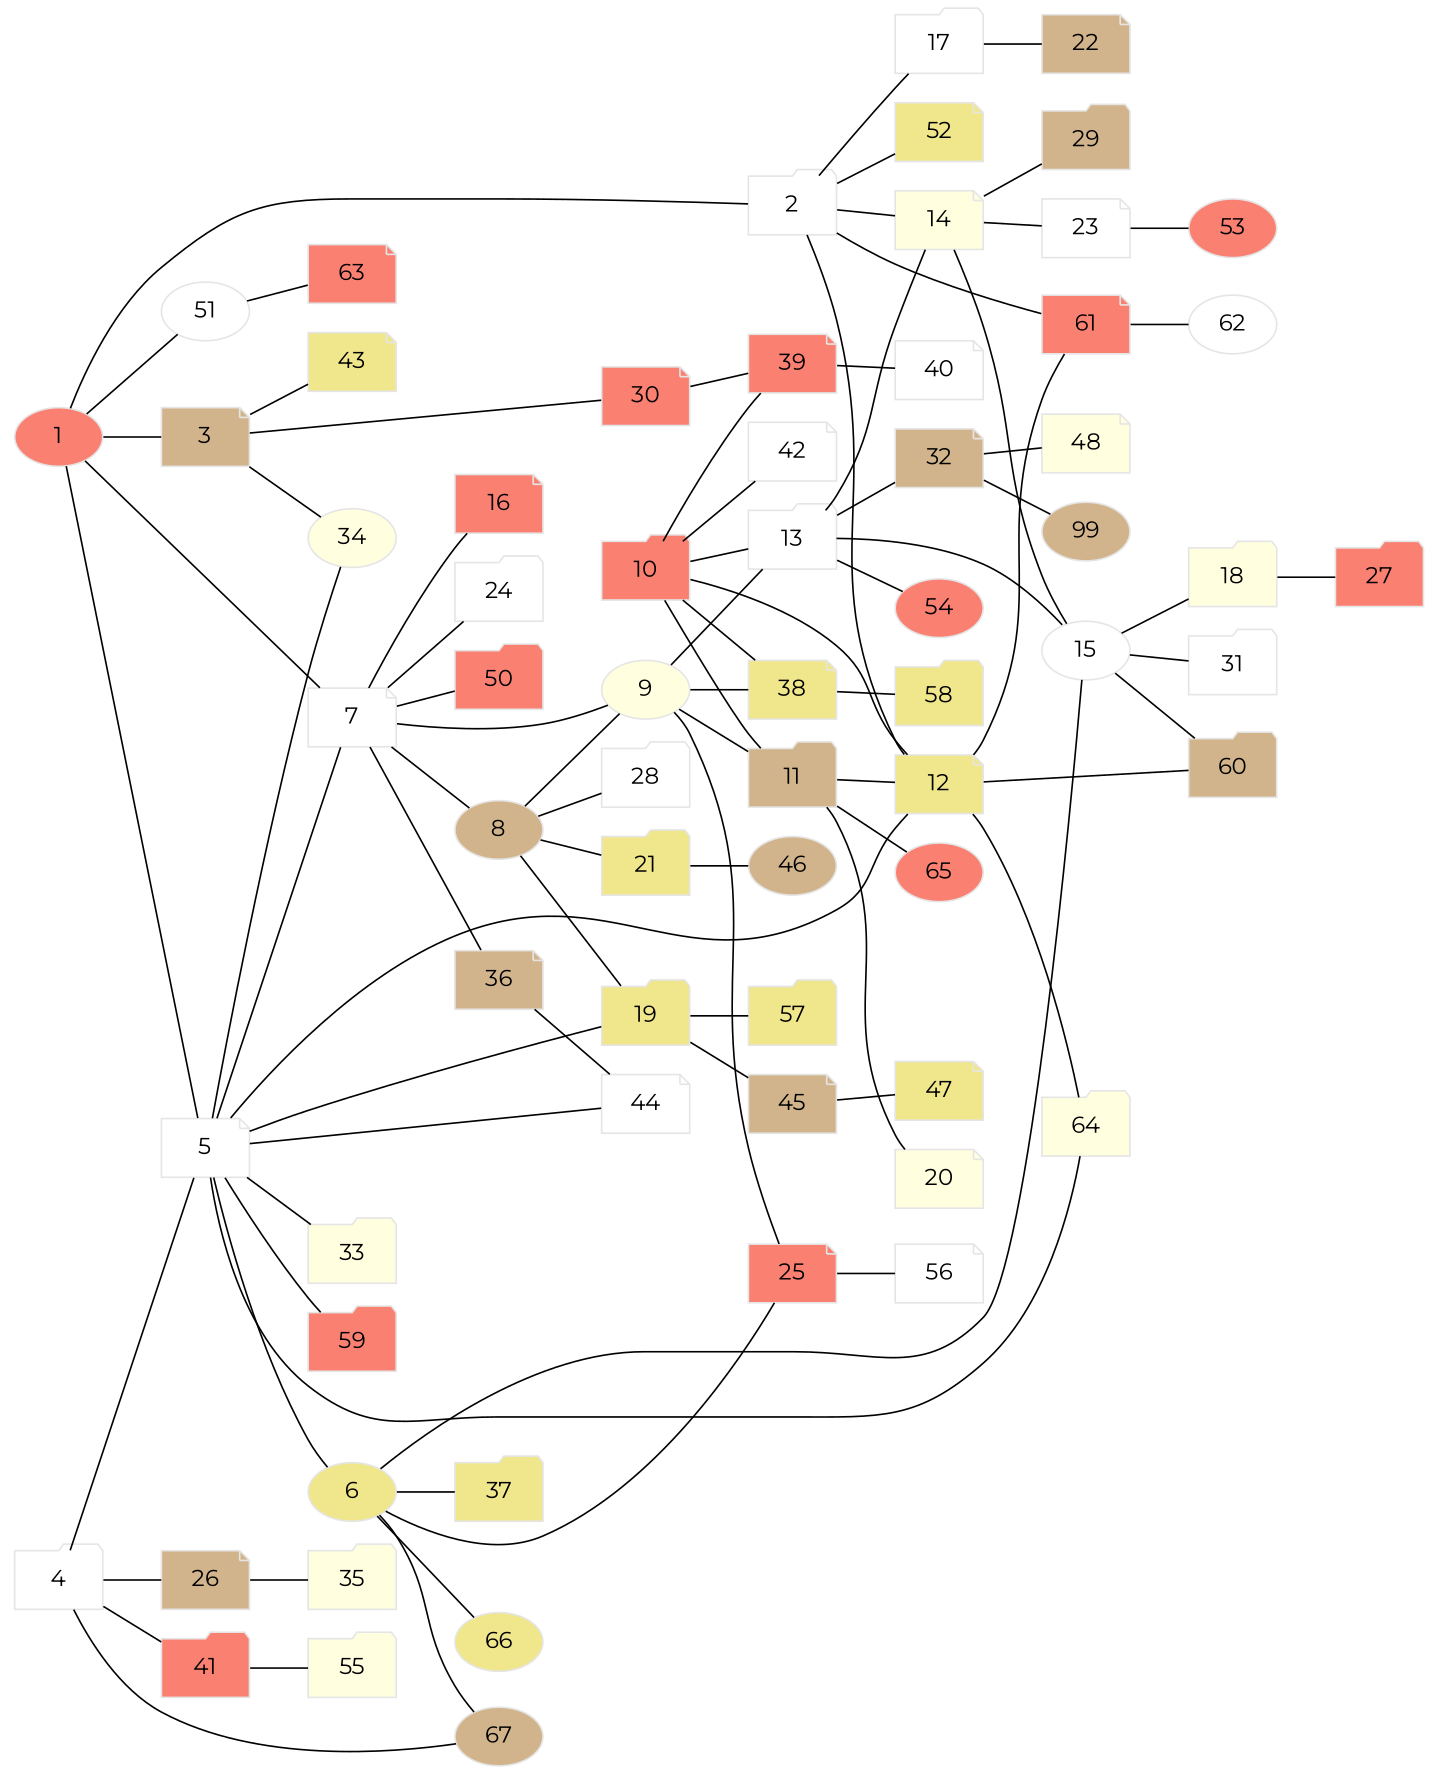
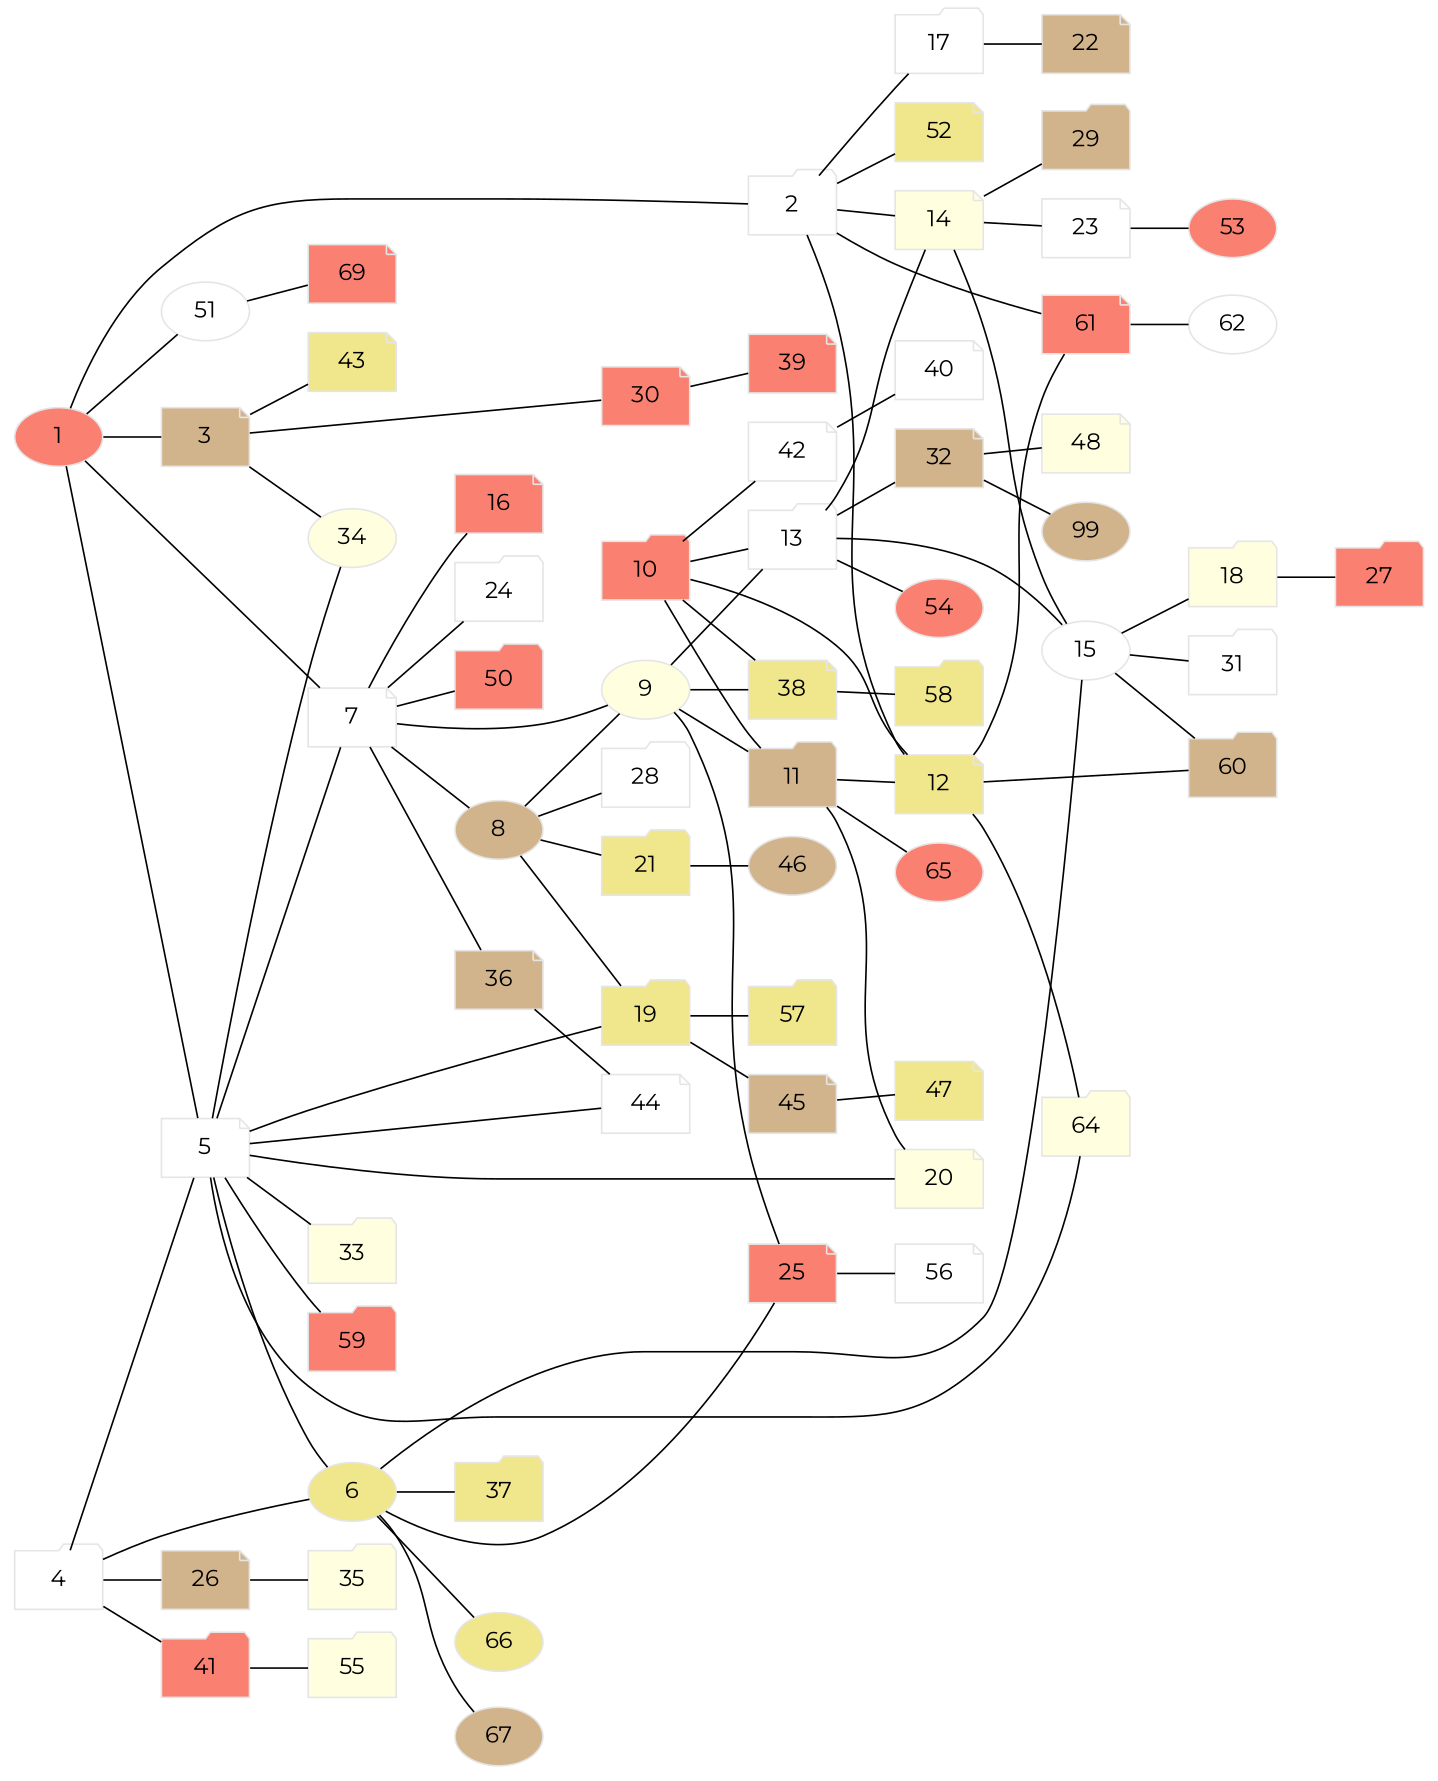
node "63": label "63" -> "69"
edge "39" -- "40": now "42" -- "40"
edge "39" -- "10": removed
edge "12" -- "5": now "20" -- "5"
edge "4" -- "67": now "4" -- "6"
